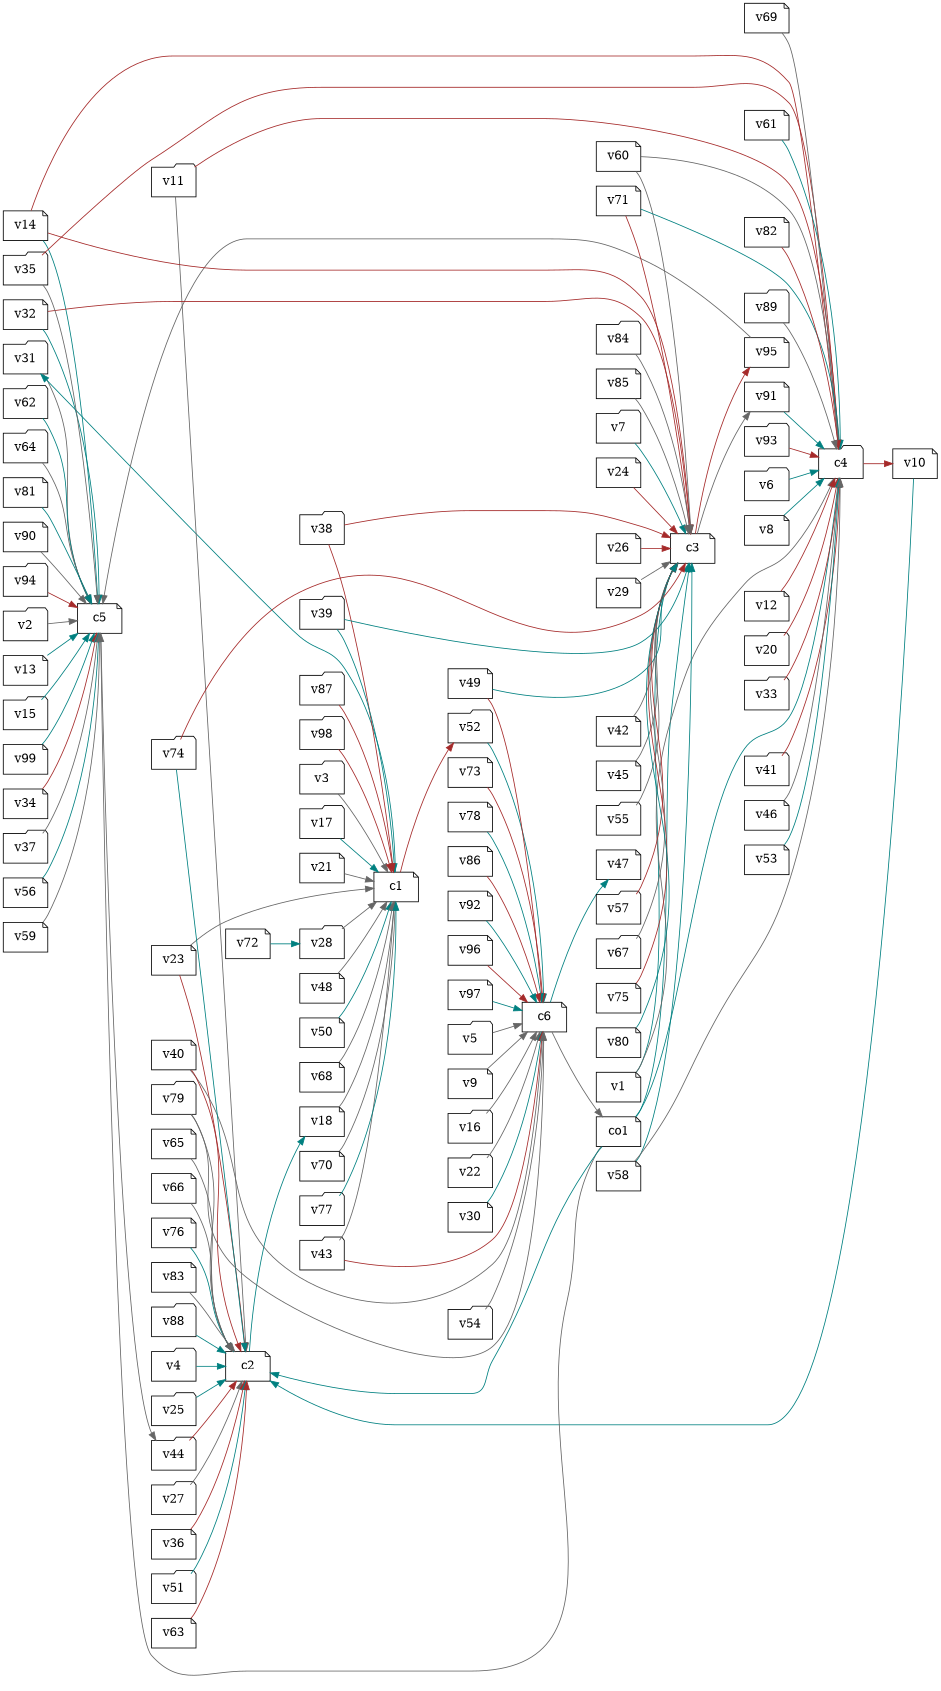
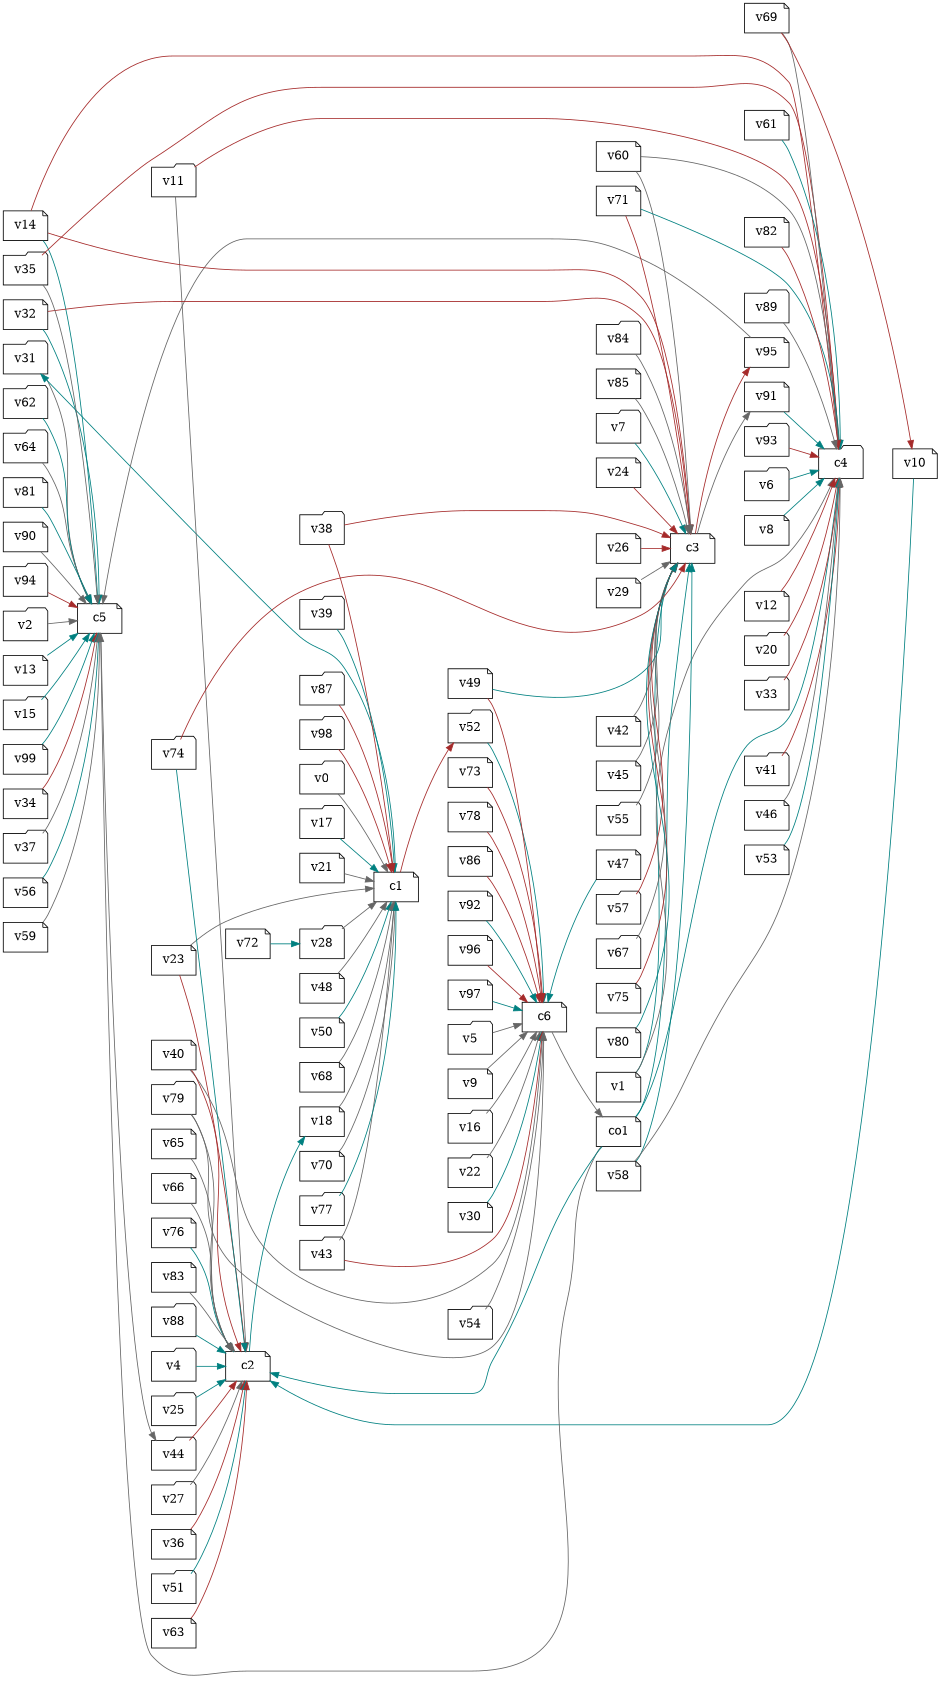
edge "c4" -> "v10": now "v69" -> "v10"
edge "v39" -> "c3": removed
node "v3": label "v3" -> "v0"
edge "v78" -> "c6": color teal -> brown
edge "c6" -> "v47": reversed
